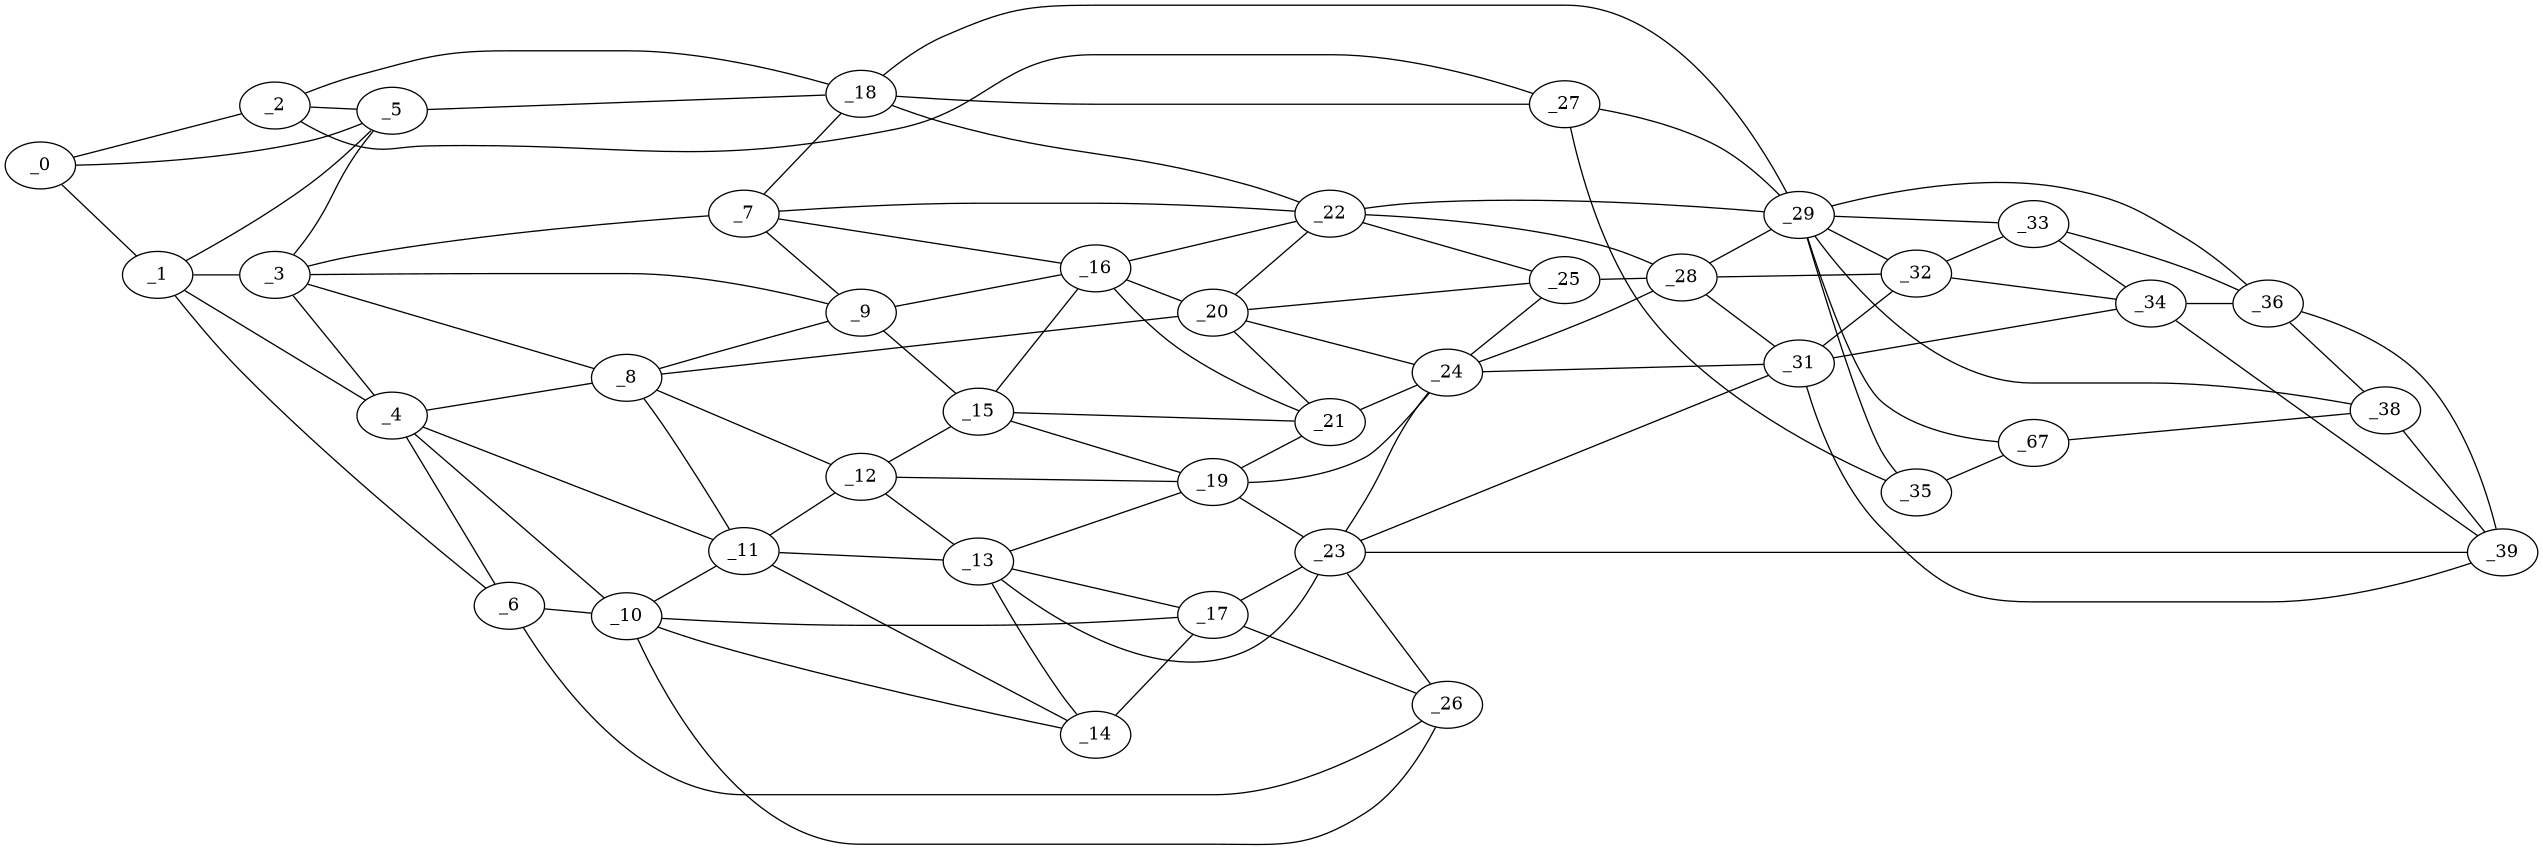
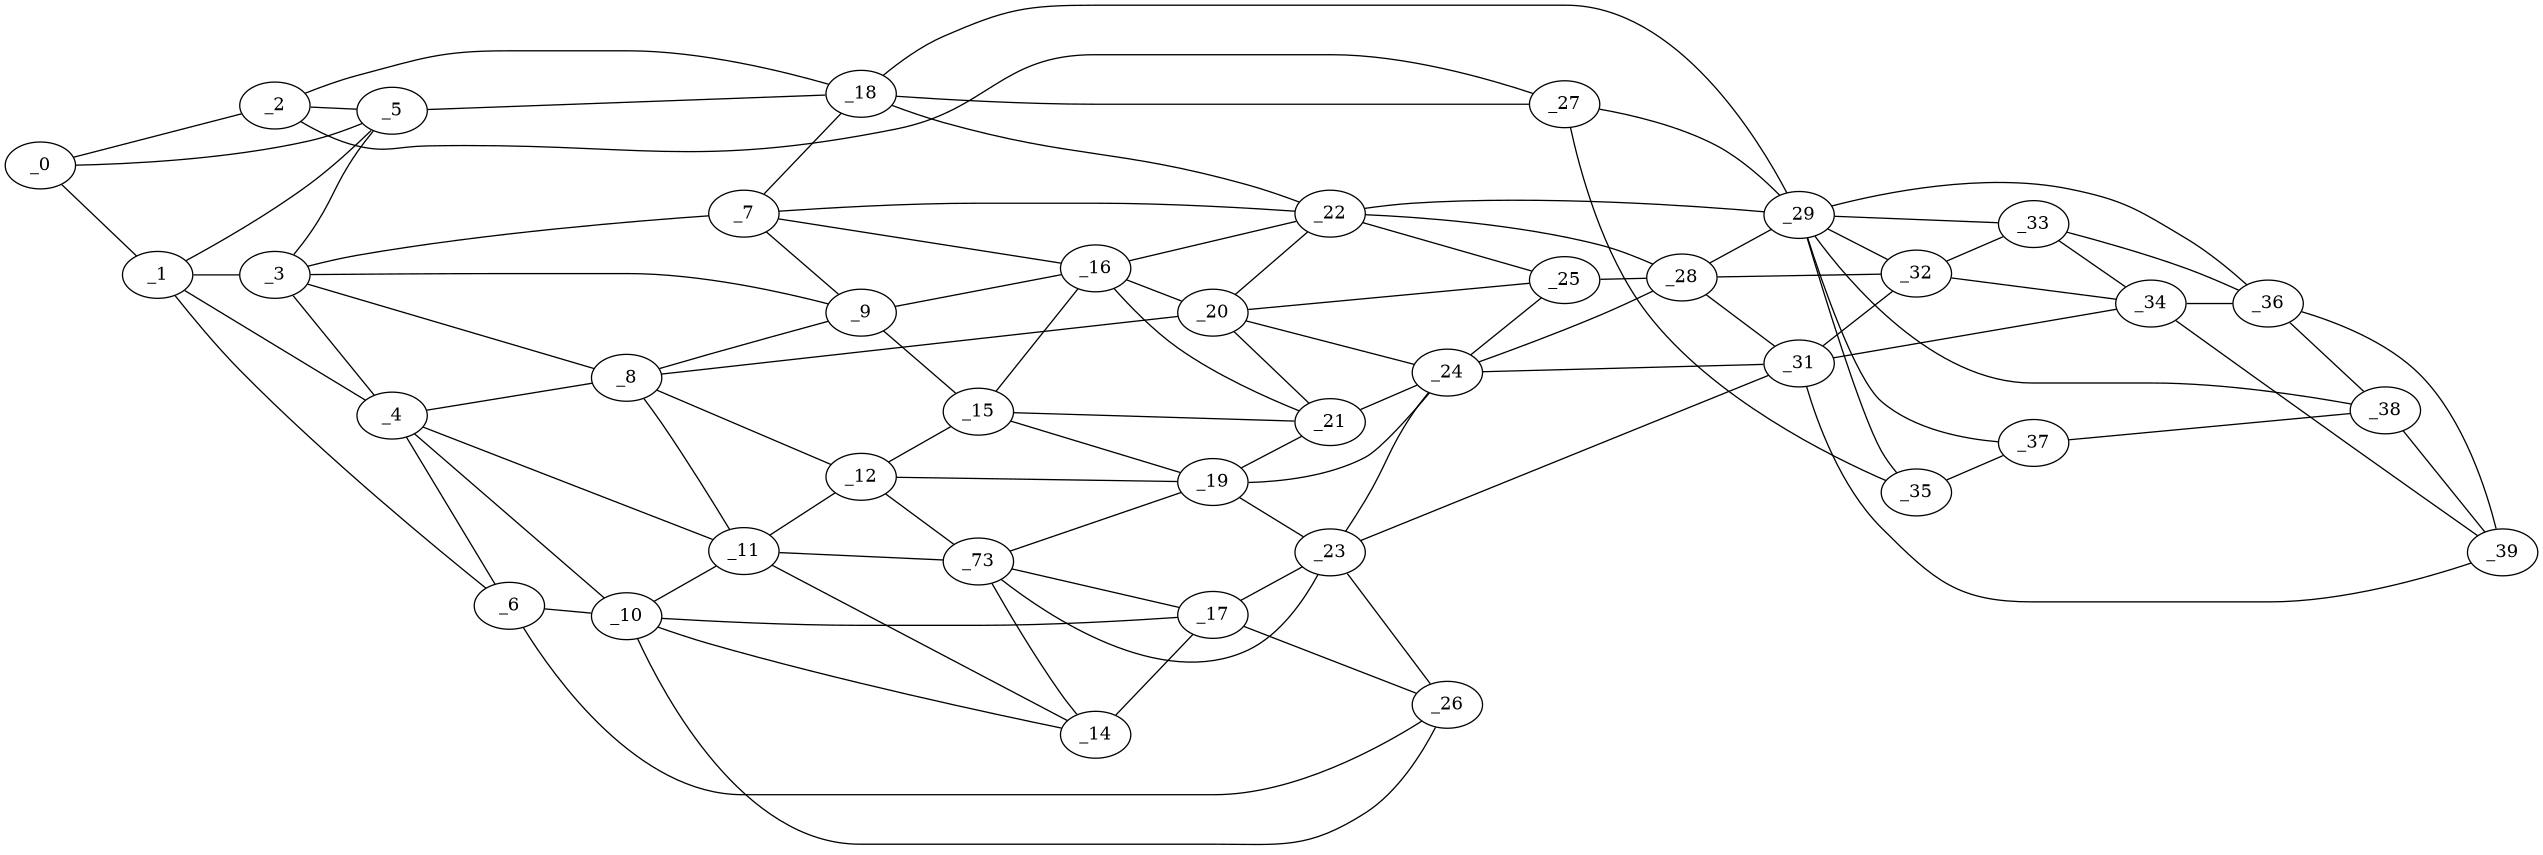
node "_67": label "_67" -> "_37"
edge "_23" -- "_39": removed
node "_13": label "_13" -> "_73"
